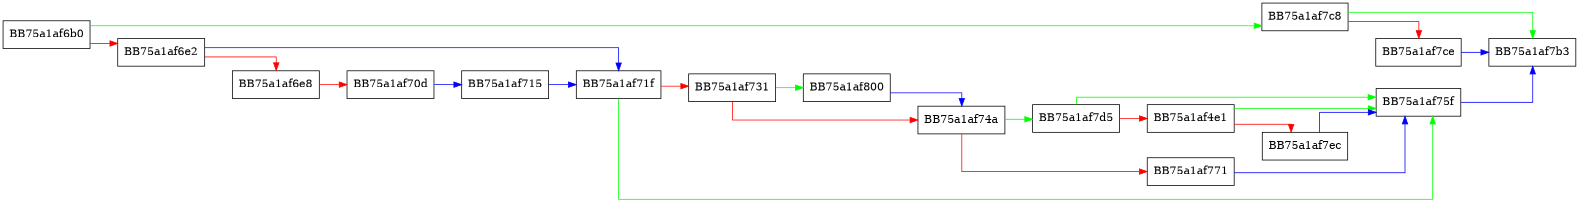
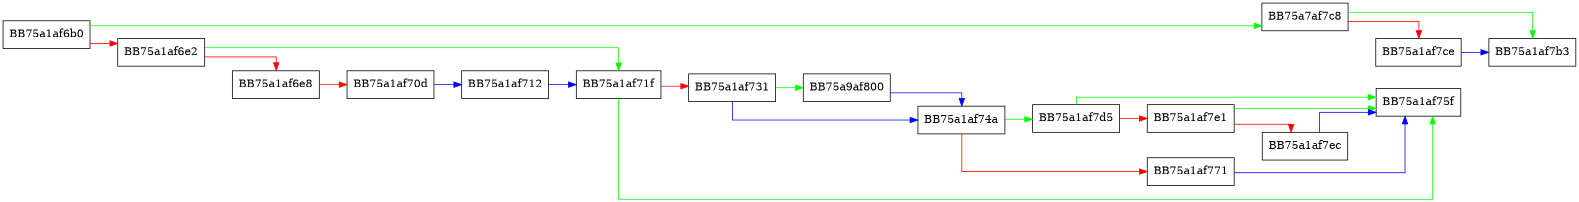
node "BB75a1af7c8": label "BB75a1af7c8" -> "BB75a7af7c8"
edge "BB75a1af6e2" -> "BB75a1af71f": color blue -> green
node "BB75a1af715": label "BB75a1af715" -> "BB75a1af712"
node "BB75a1af800": label "BB75a1af800" -> "BB75a9af800"
edge "BB75a1af75f" -> "BB75a1af7b3": removed
node "BB75a1af4e1": label "BB75a1af4e1" -> "BB75a1af7e1"
edge "BB75a1af731" -> "BB75a1af74a": color red -> blue
